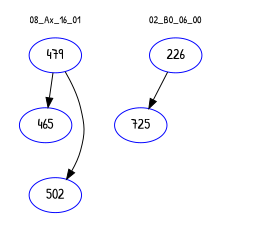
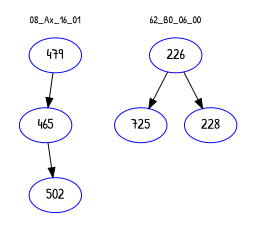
cluster "02_B0_06_00": label "02_B0_06_00" -> "62_B0_06_00"
edge "479" -> "502": now "465" -> "502"
node "228": added
